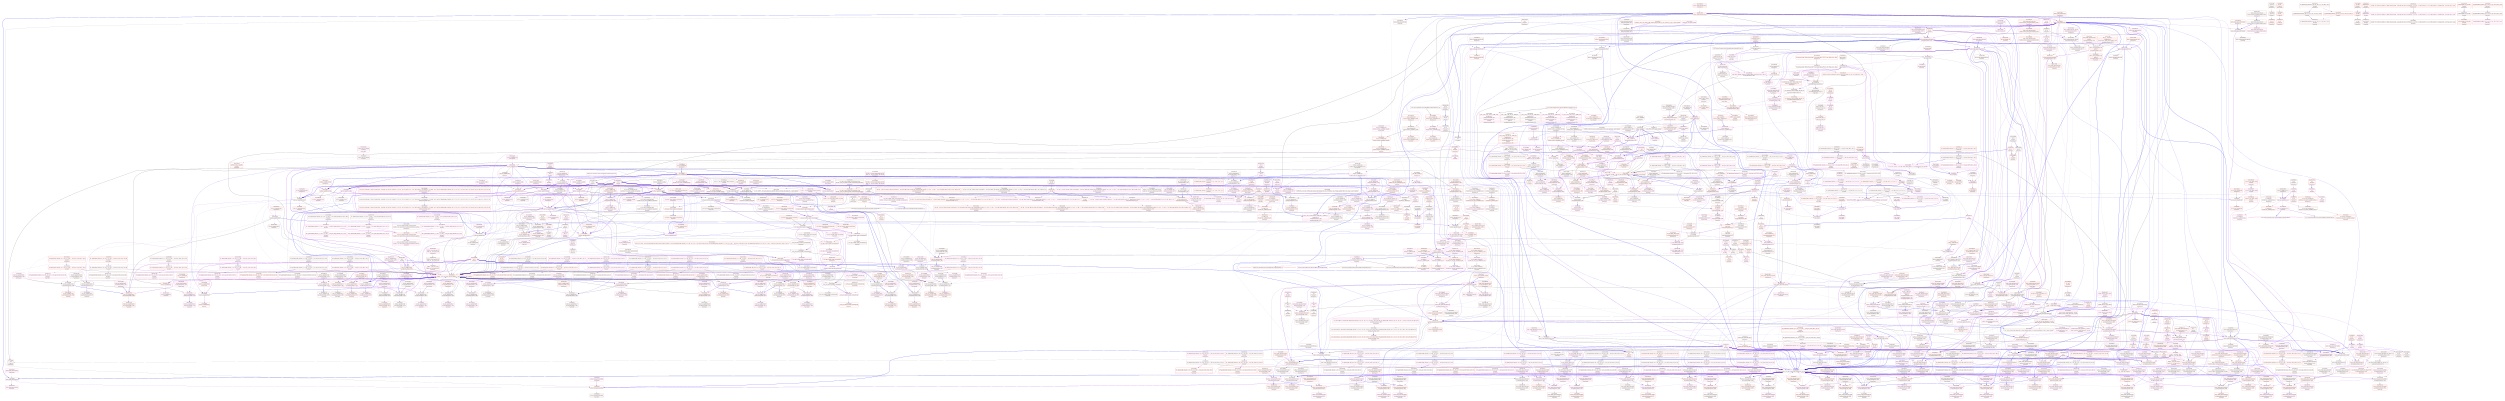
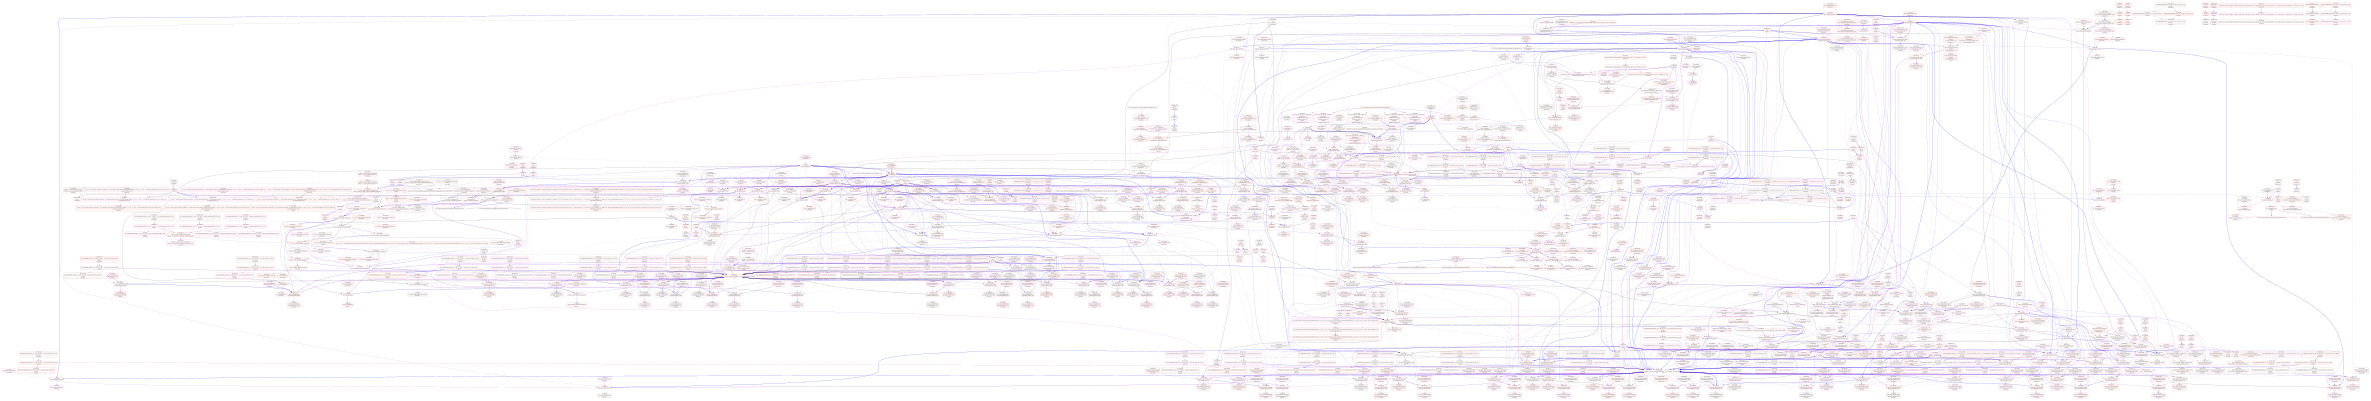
node "CE0x542d860": removed
